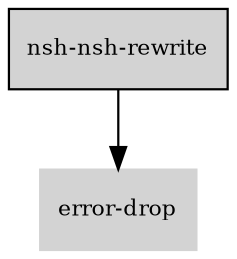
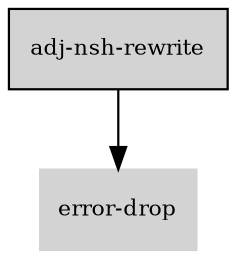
node "nsh-nsh-rewrite": label "nsh-nsh-rewrite" -> "adj-nsh-rewrite"
